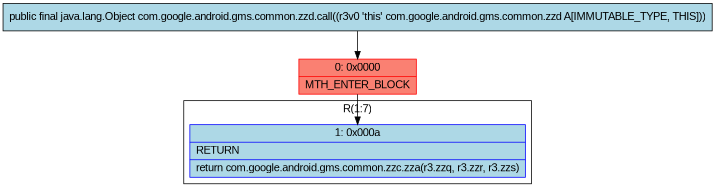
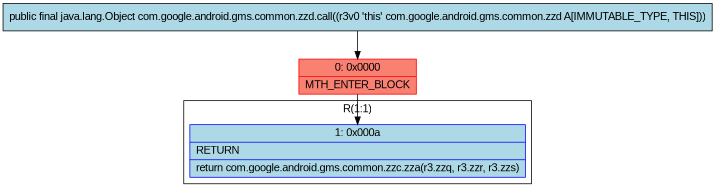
cluster "R(1:7)": label "R(1:7)" -> "R(1:1)"
